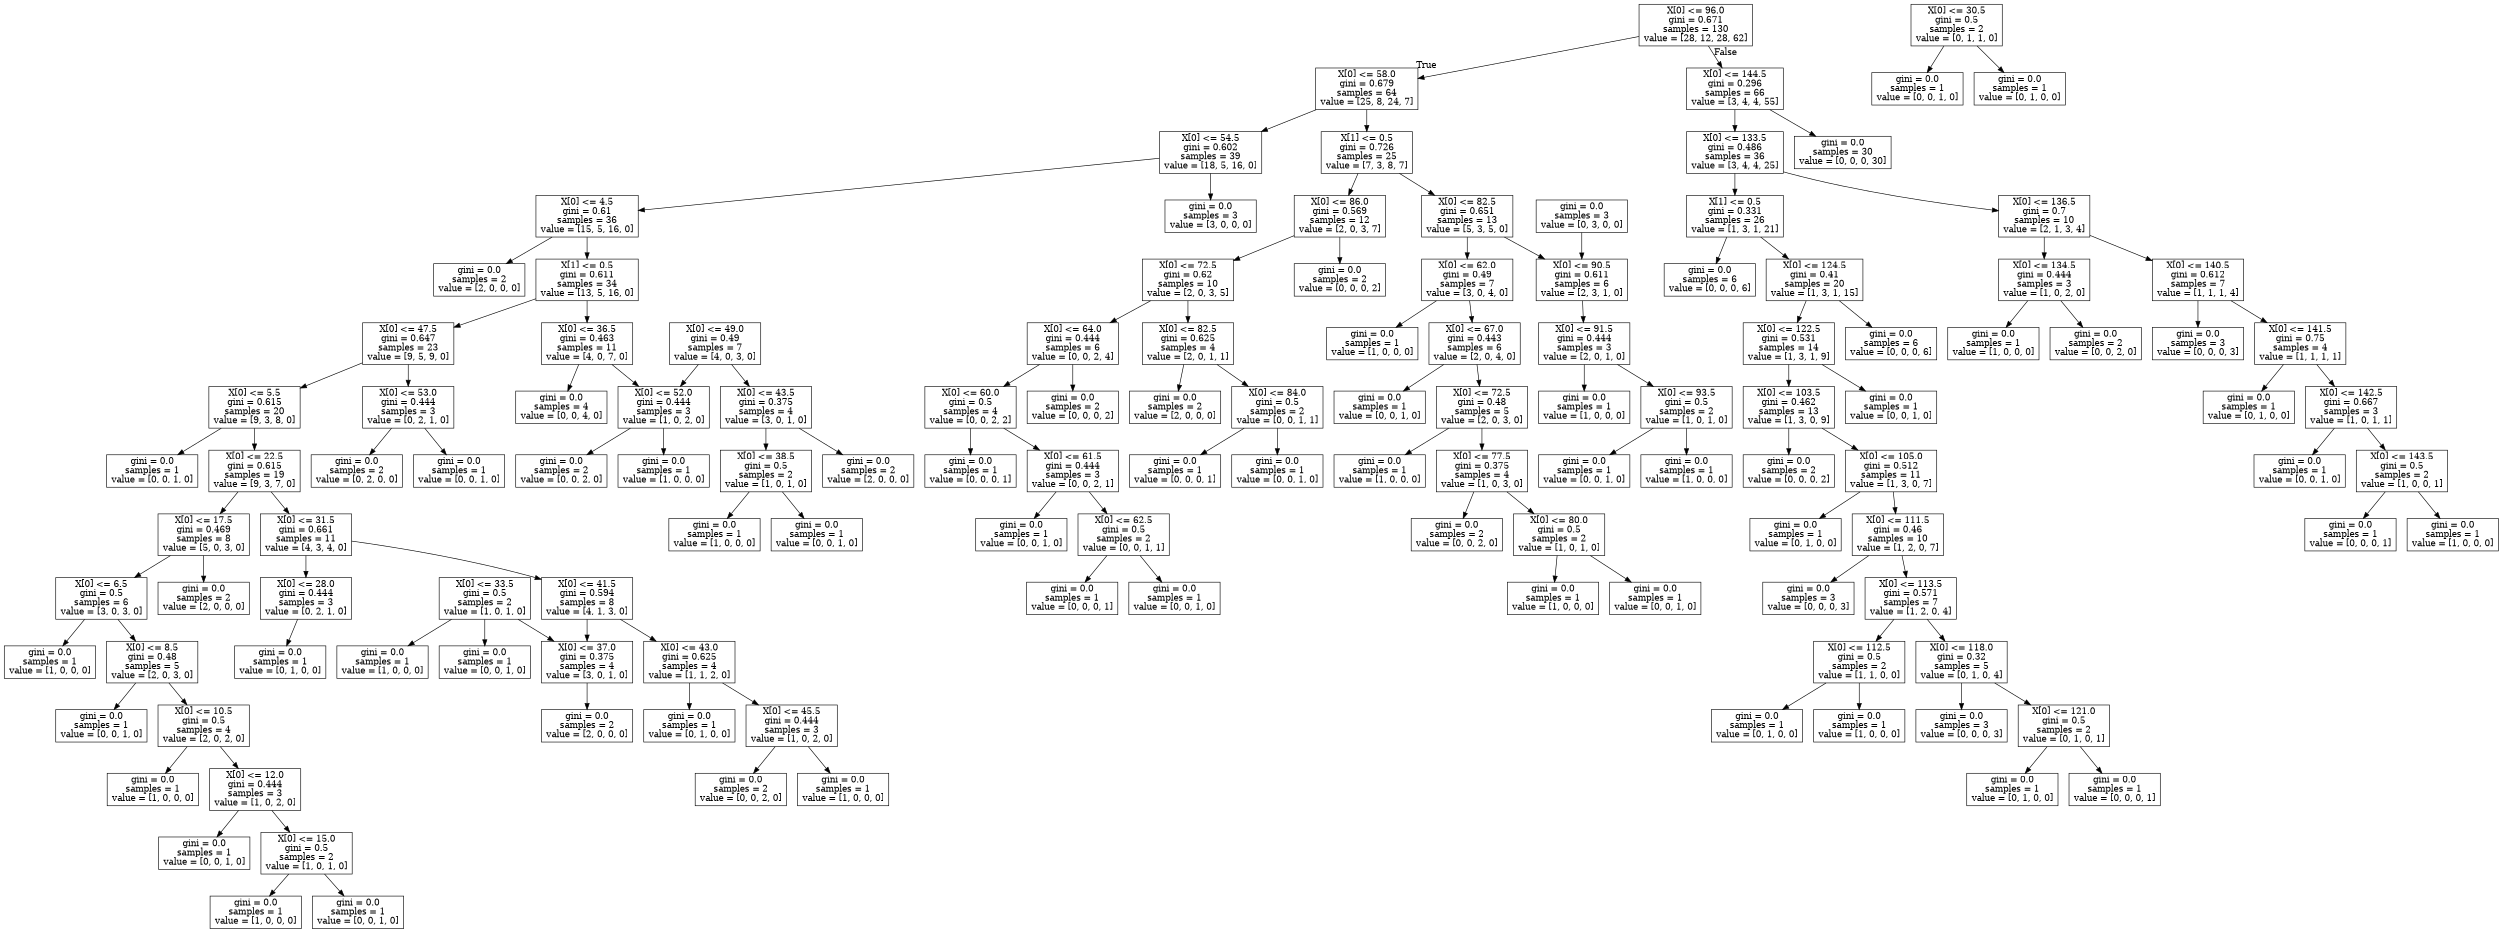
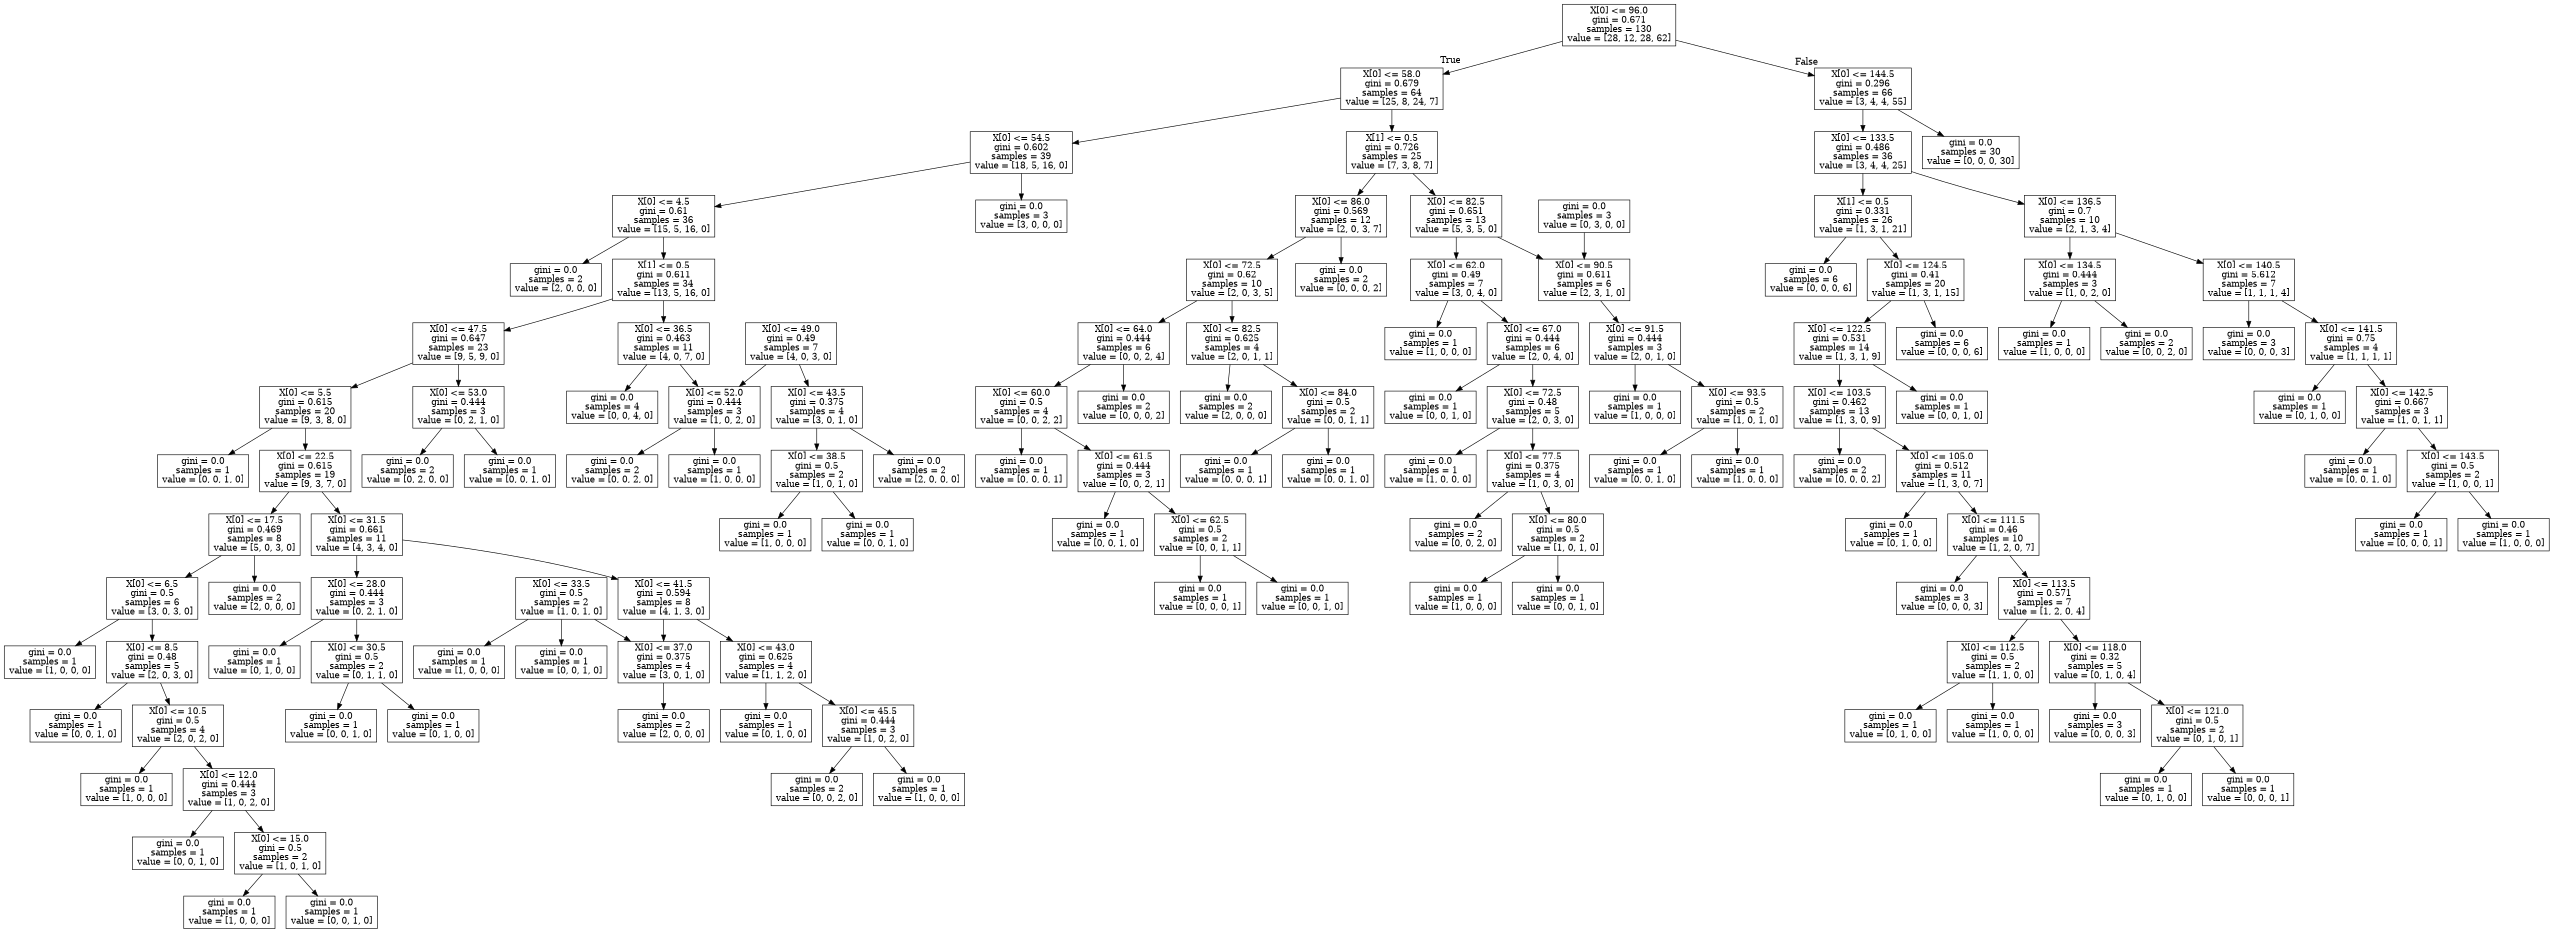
node "X[0] <= 140.5 gini = 0.612 samples = 7 value = [1, 1, 1, 4]": label "X[0] <= 140.5 gini = 0.612 samples = 7 value = [1, 1, 1, 4]" -> "X[0] <= 140.5 gini = 5.612 samples = 7 value = [1, 1, 1, 4]"
node "X[0] <= 67.0 gini = 0.443 samples = 6 value = [2, 0, 4, 0]": label "X[0] <= 67.0 gini = 0.443 samples = 6 value = [2, 0, 4, 0]" -> "X[0] <= 67.0 gini = 0.444 samples = 6 value = [2, 0, 4, 0]"
edge "X[0] <= 28.0 gini = 0.444 samples = 3 value = [0, 2, 1, 0]" -> "X[0] <= 30.5 gini = 0.5 samples = 2 value = [0, 1, 1, 0]": added
